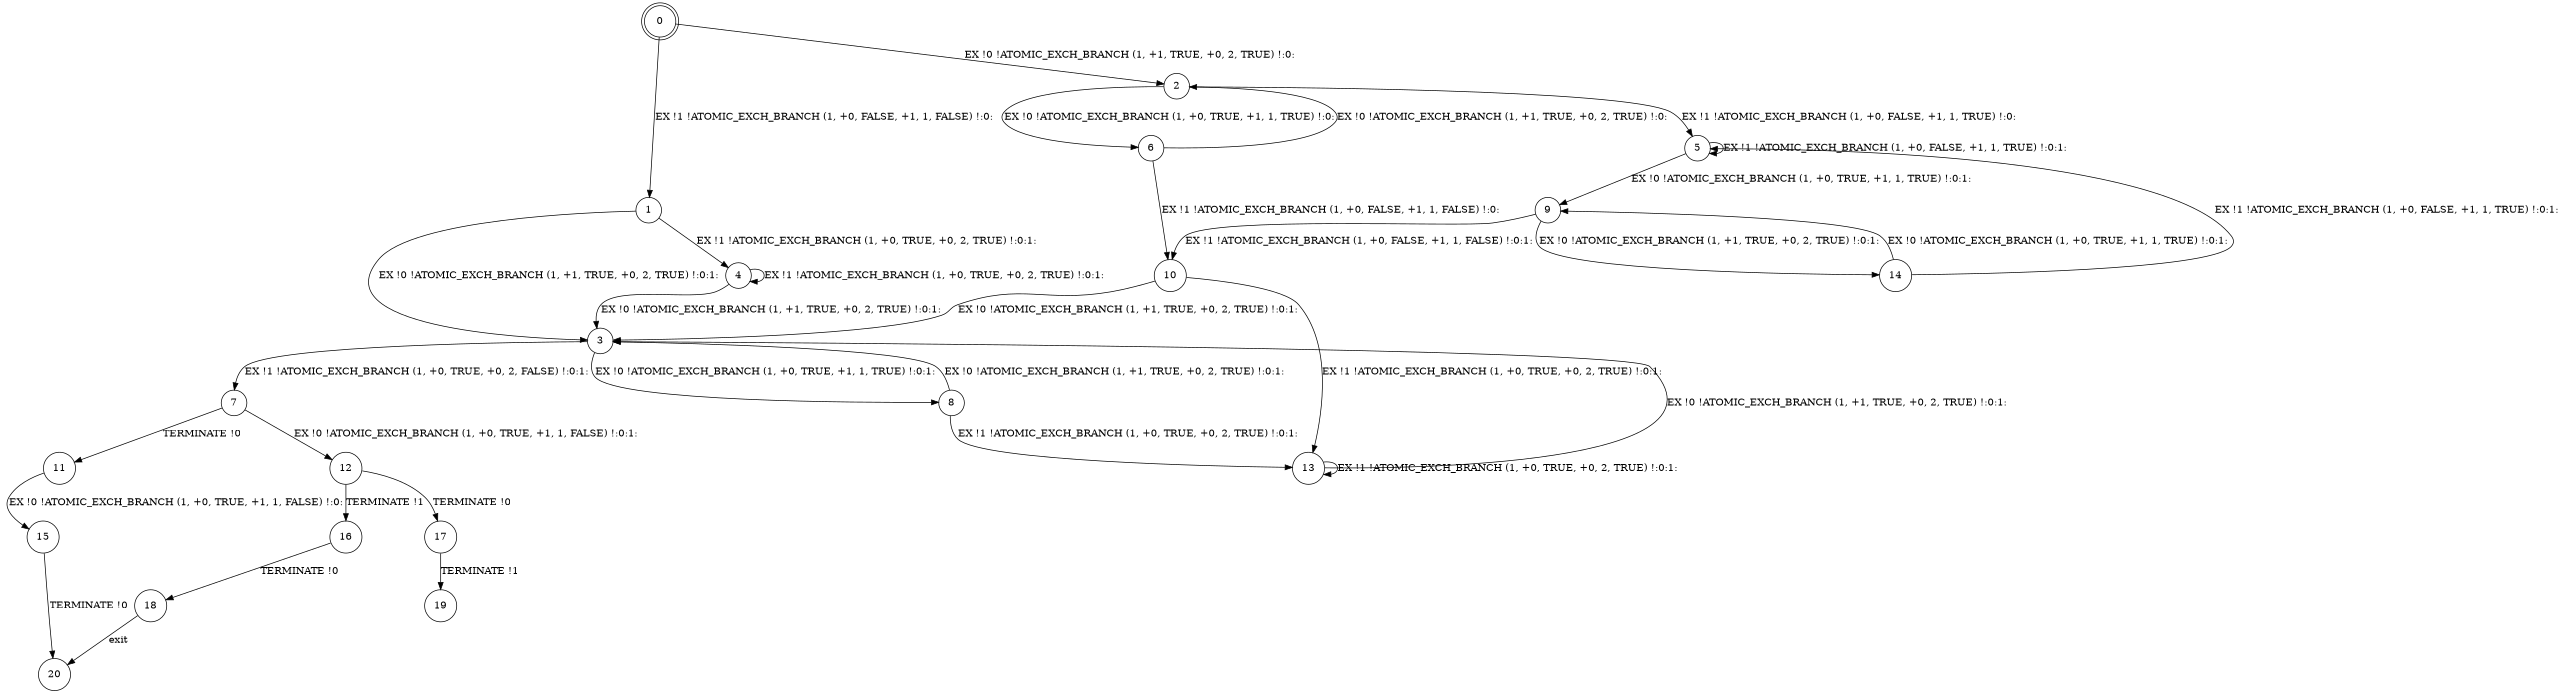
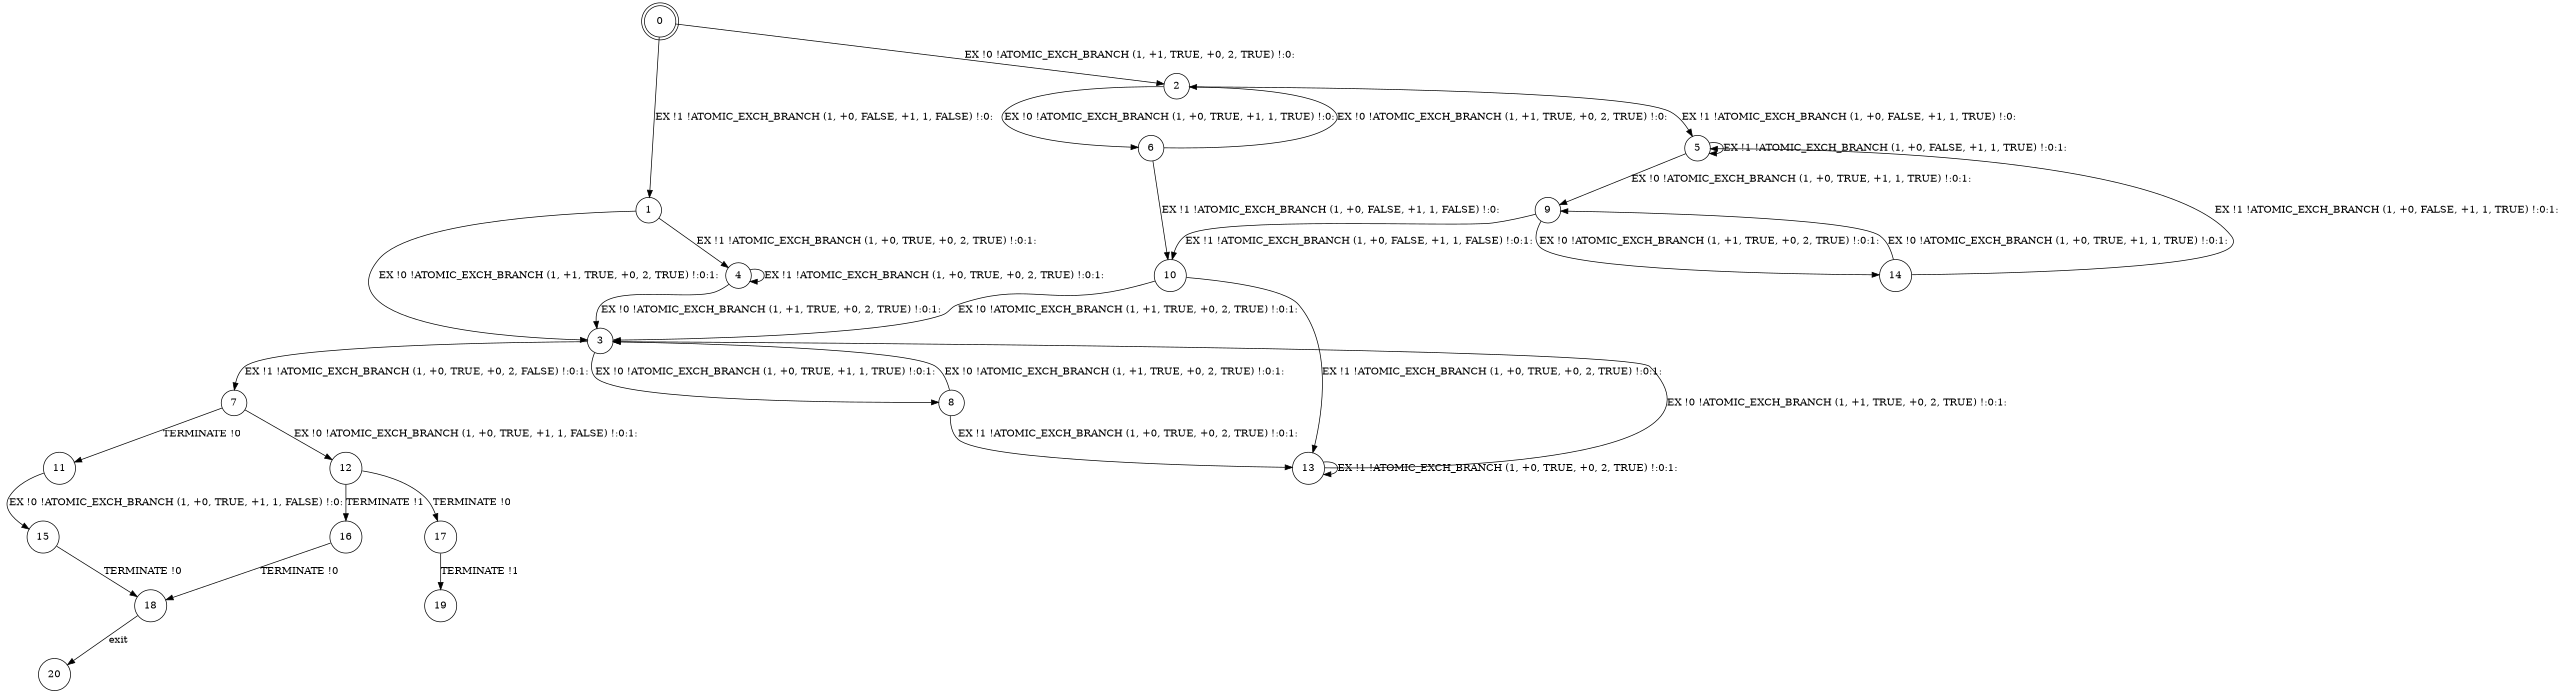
edge "15" -> "20": now "15" -> "18"
